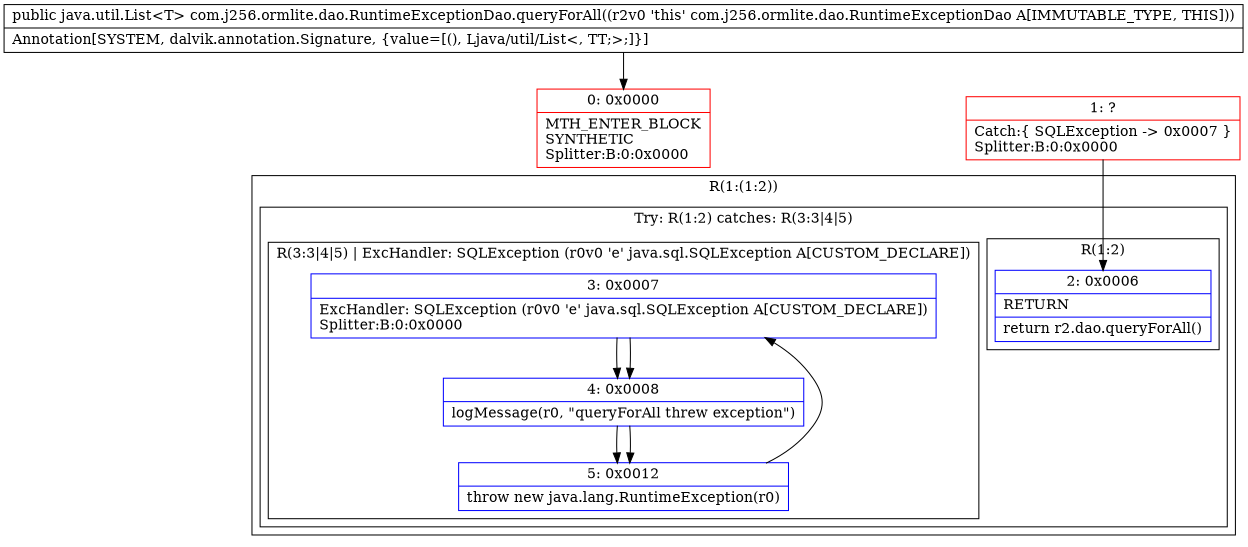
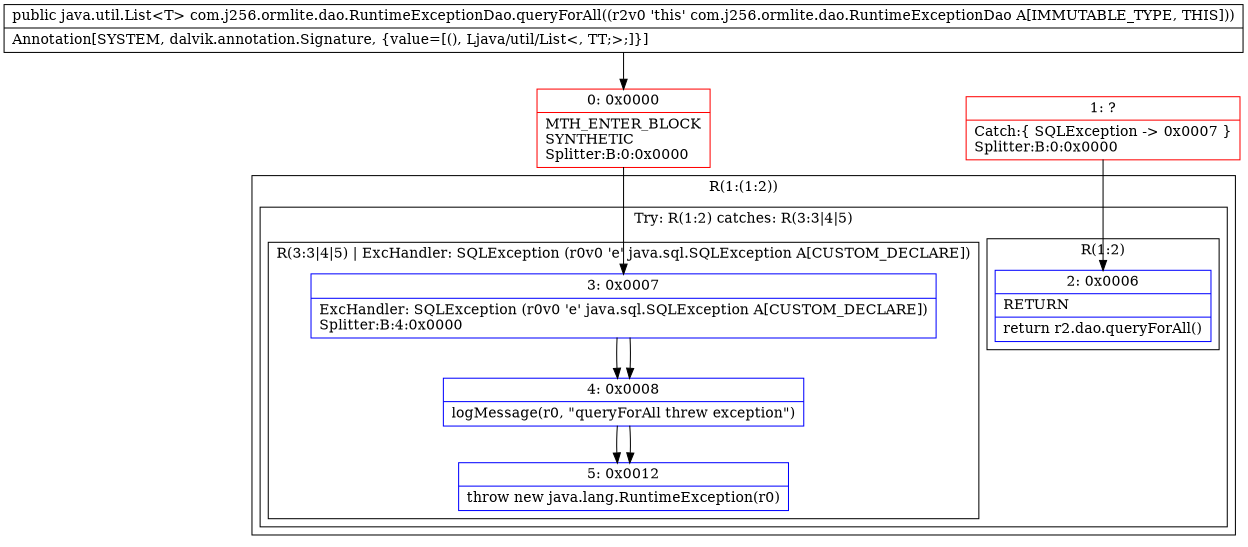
node "3: 0x0007": text "Splitter:B:0:0x0000" -> "Splitter:B:4:0x0000"
edge "5: 0x0012" -> "3: 0x0007": now "0: 0x0000" -> "3: 0x0007"
